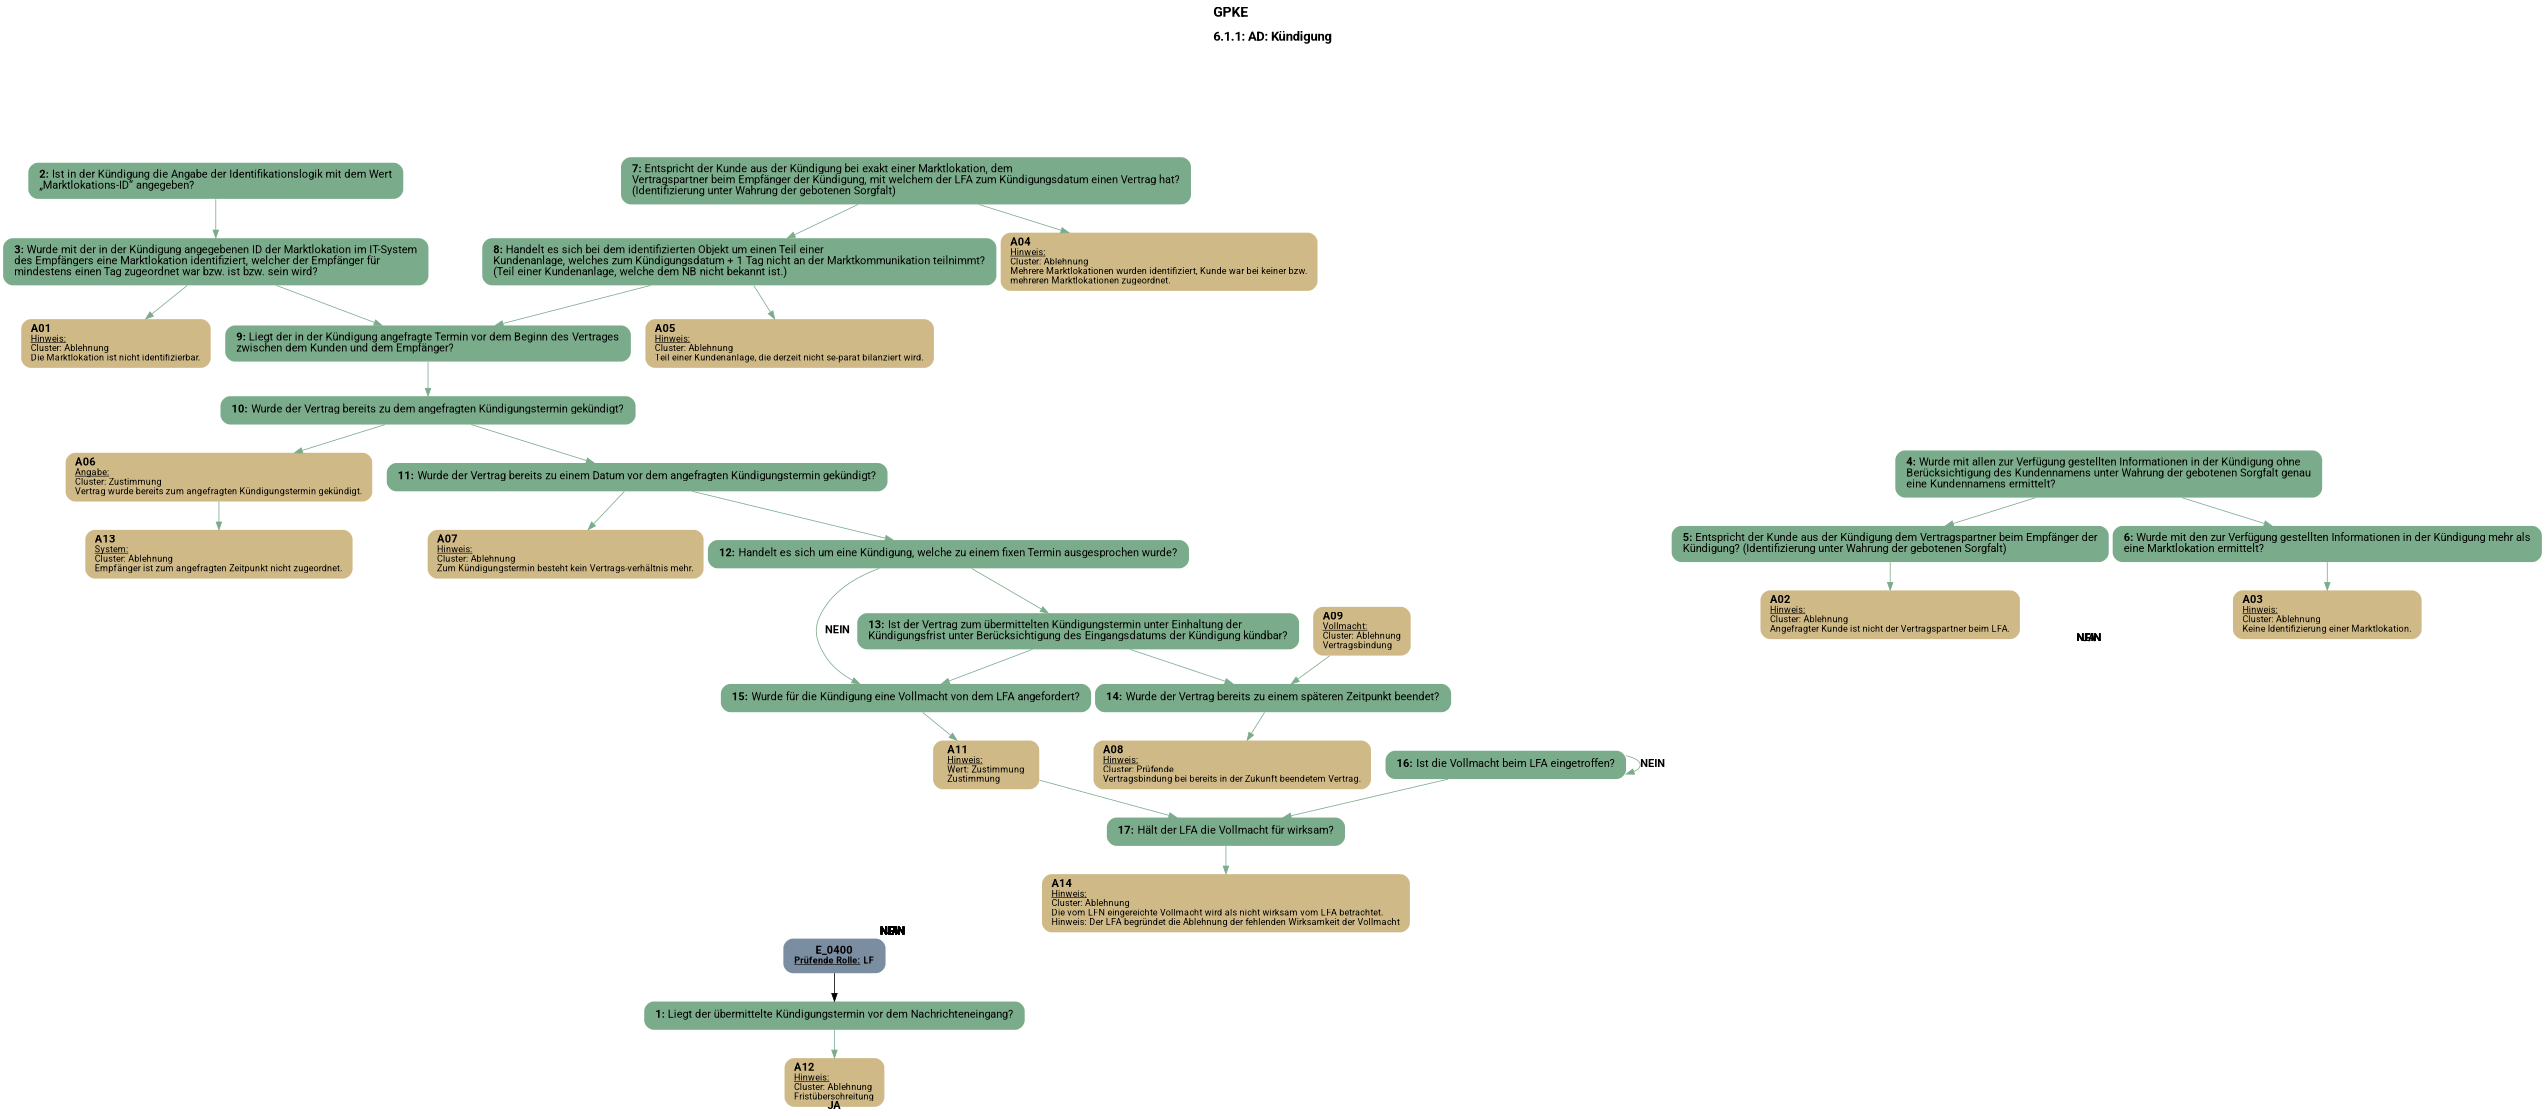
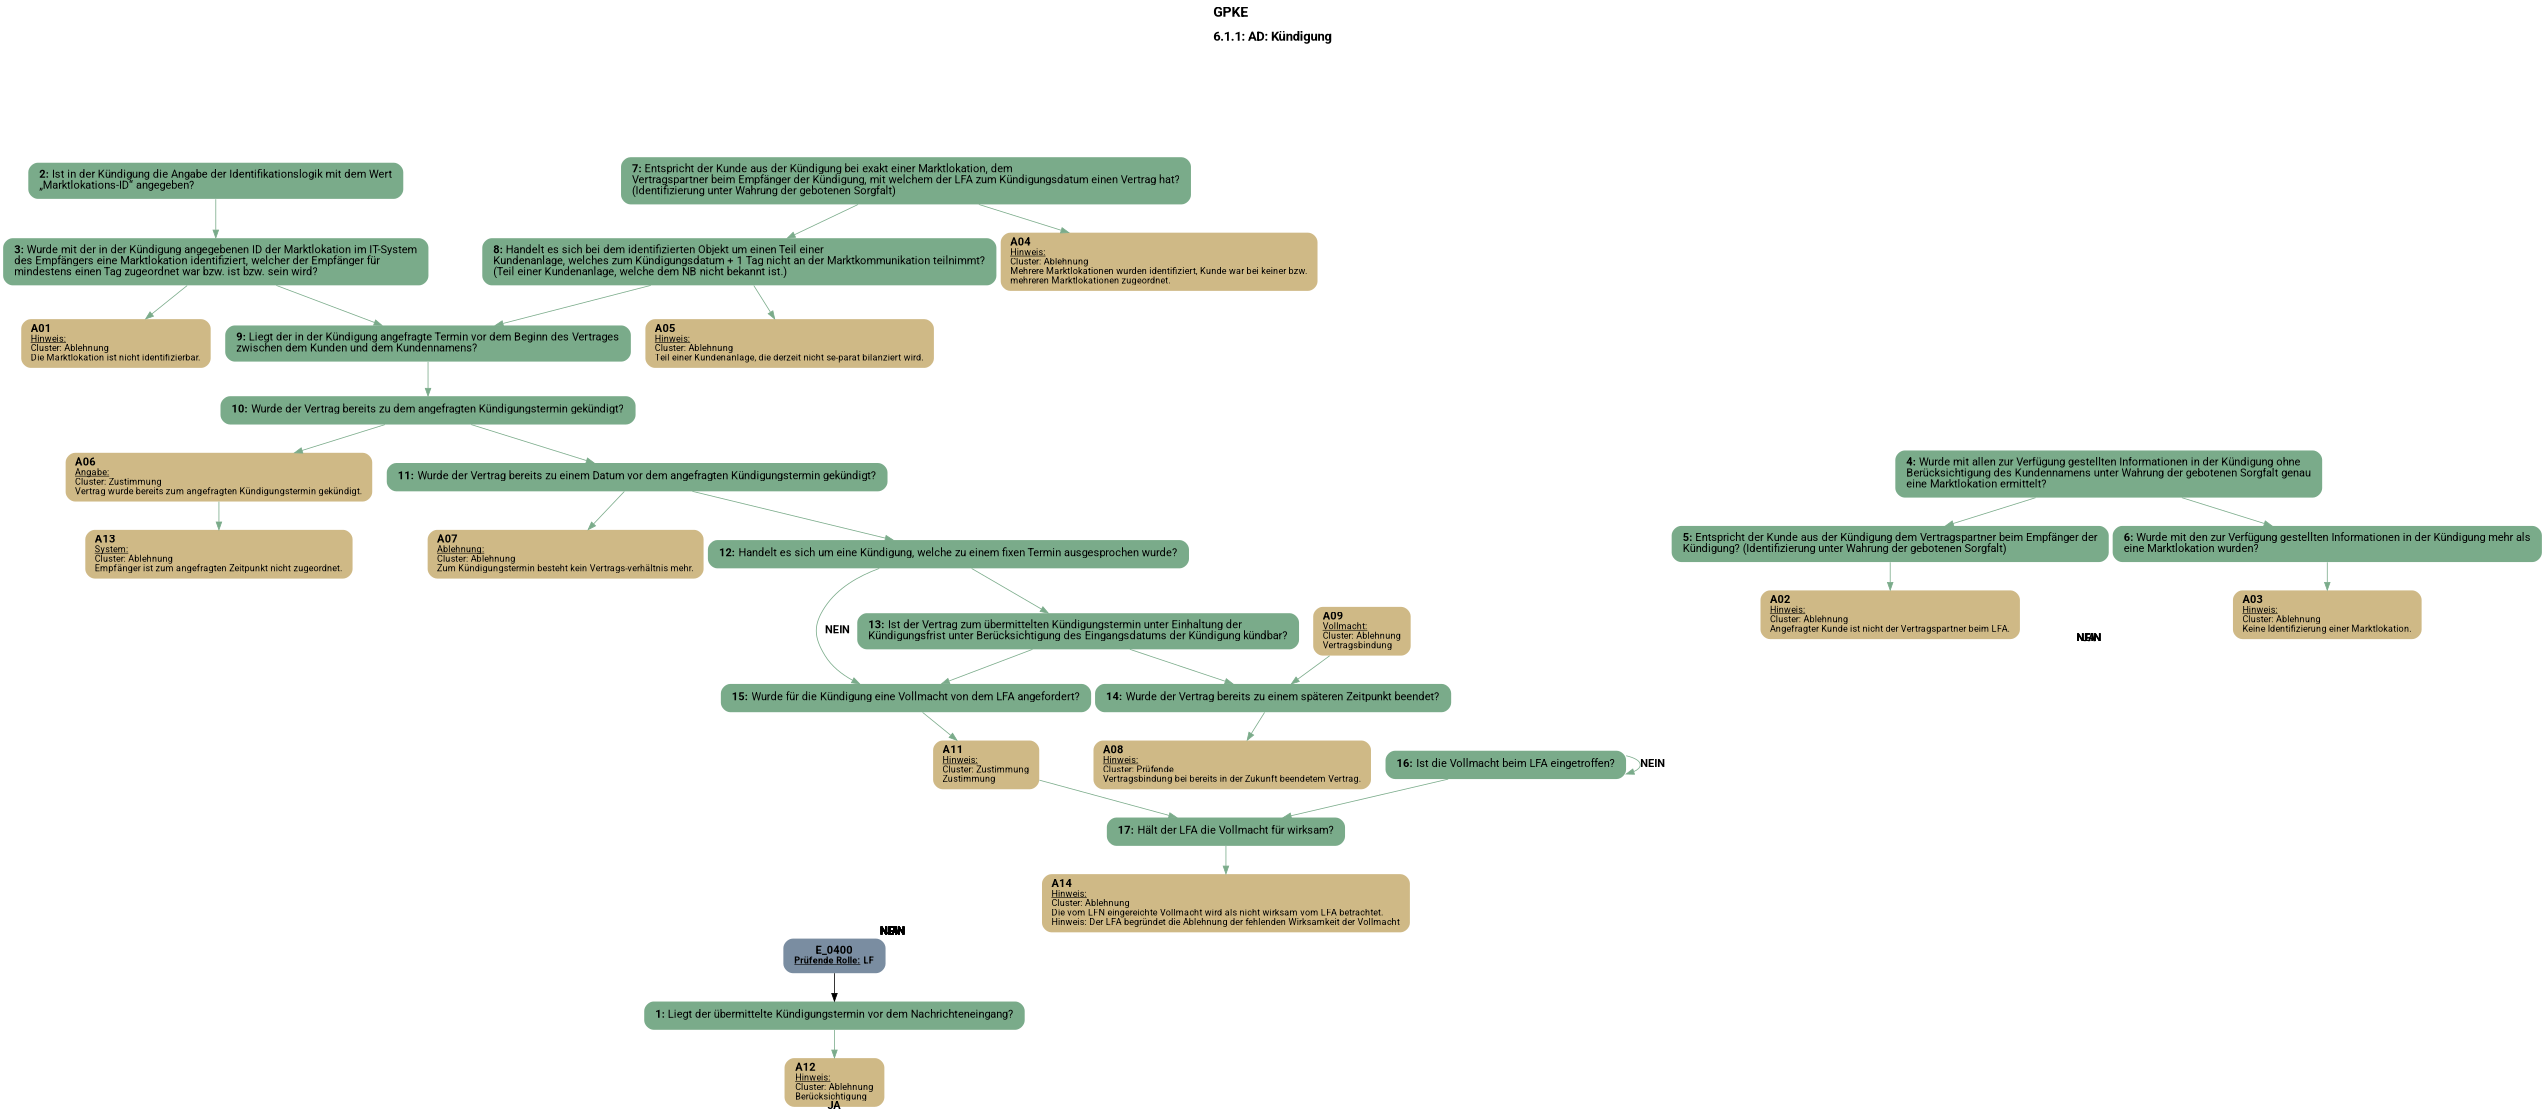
node "9:": text "zwischen dem Kunden und dem Empfänger?" -> "zwischen dem Kunden und dem Kundennamens?"
node "4:": text "eine Kundennamens ermittelt?" -> "eine Marktlokation ermittelt?"
node "A07": text "Hinweis:" -> "Ablehnung:"
node "6:": text "eine Marktlokation ermittelt?" -> "eine Marktlokation wurden?"
node "A11": text "Wert: Zustimmung" -> "Cluster: Zustimmung"
node "A12": text "Fristüberschreitung" -> "Berücksichtigung"
